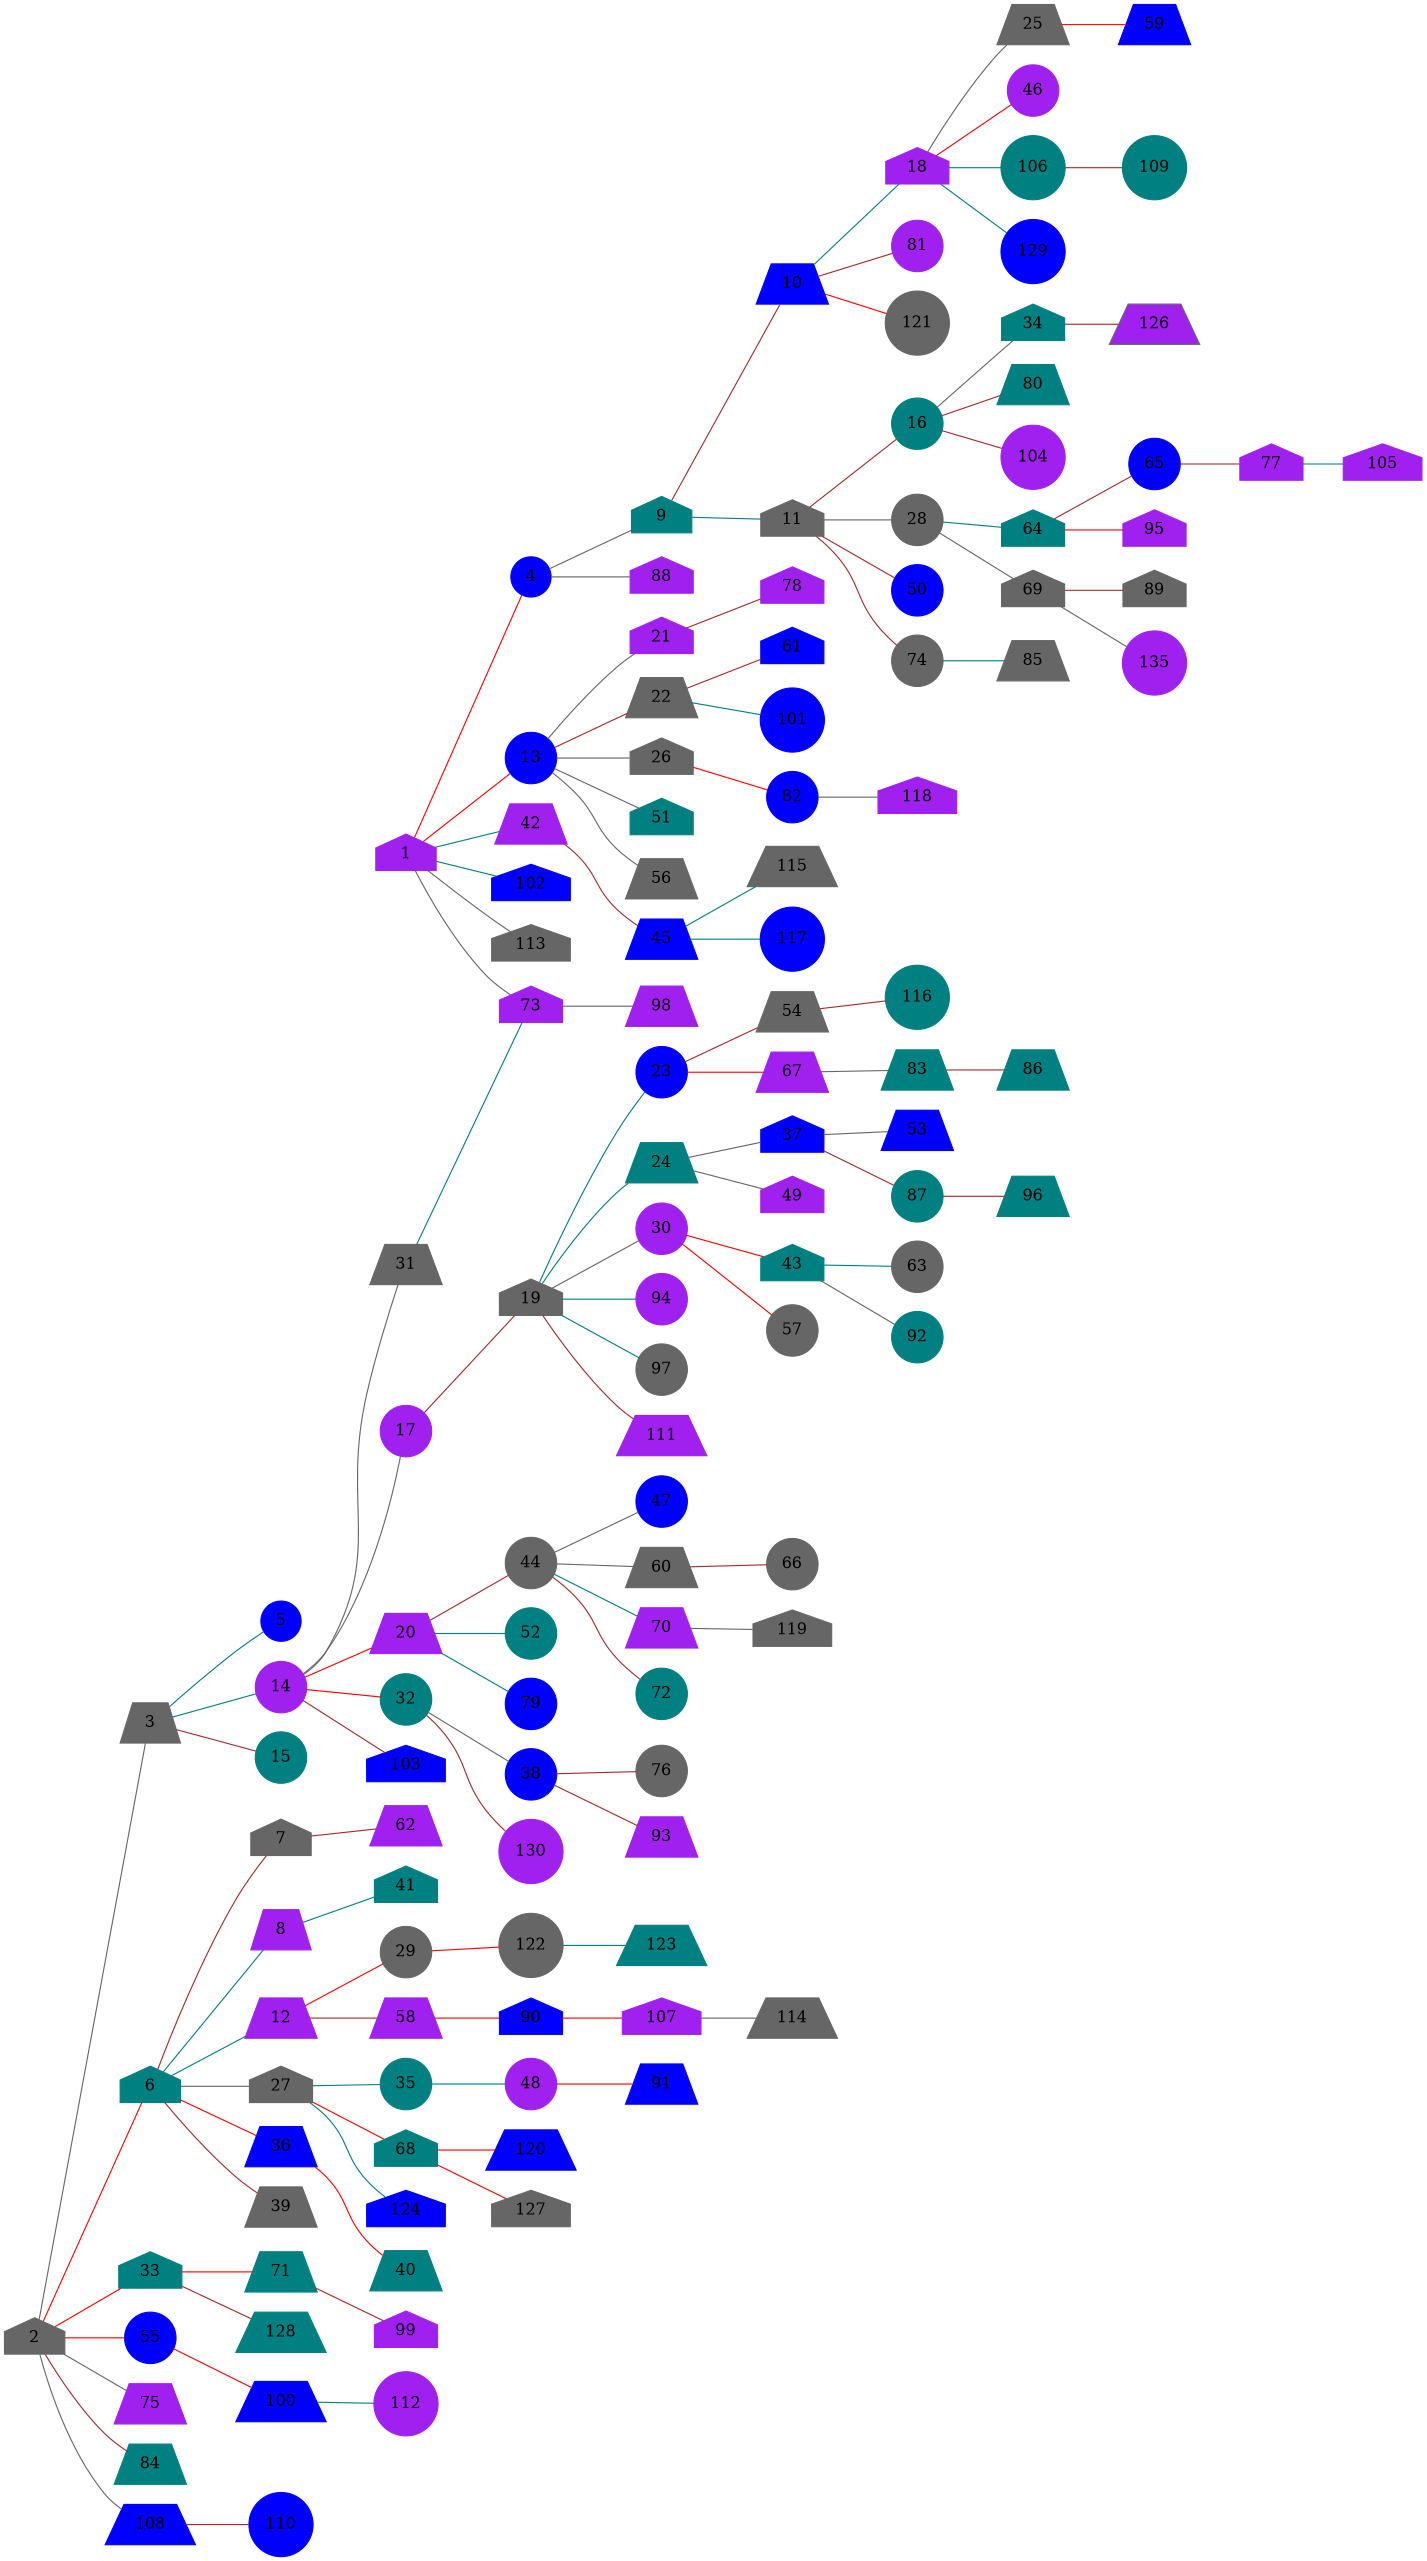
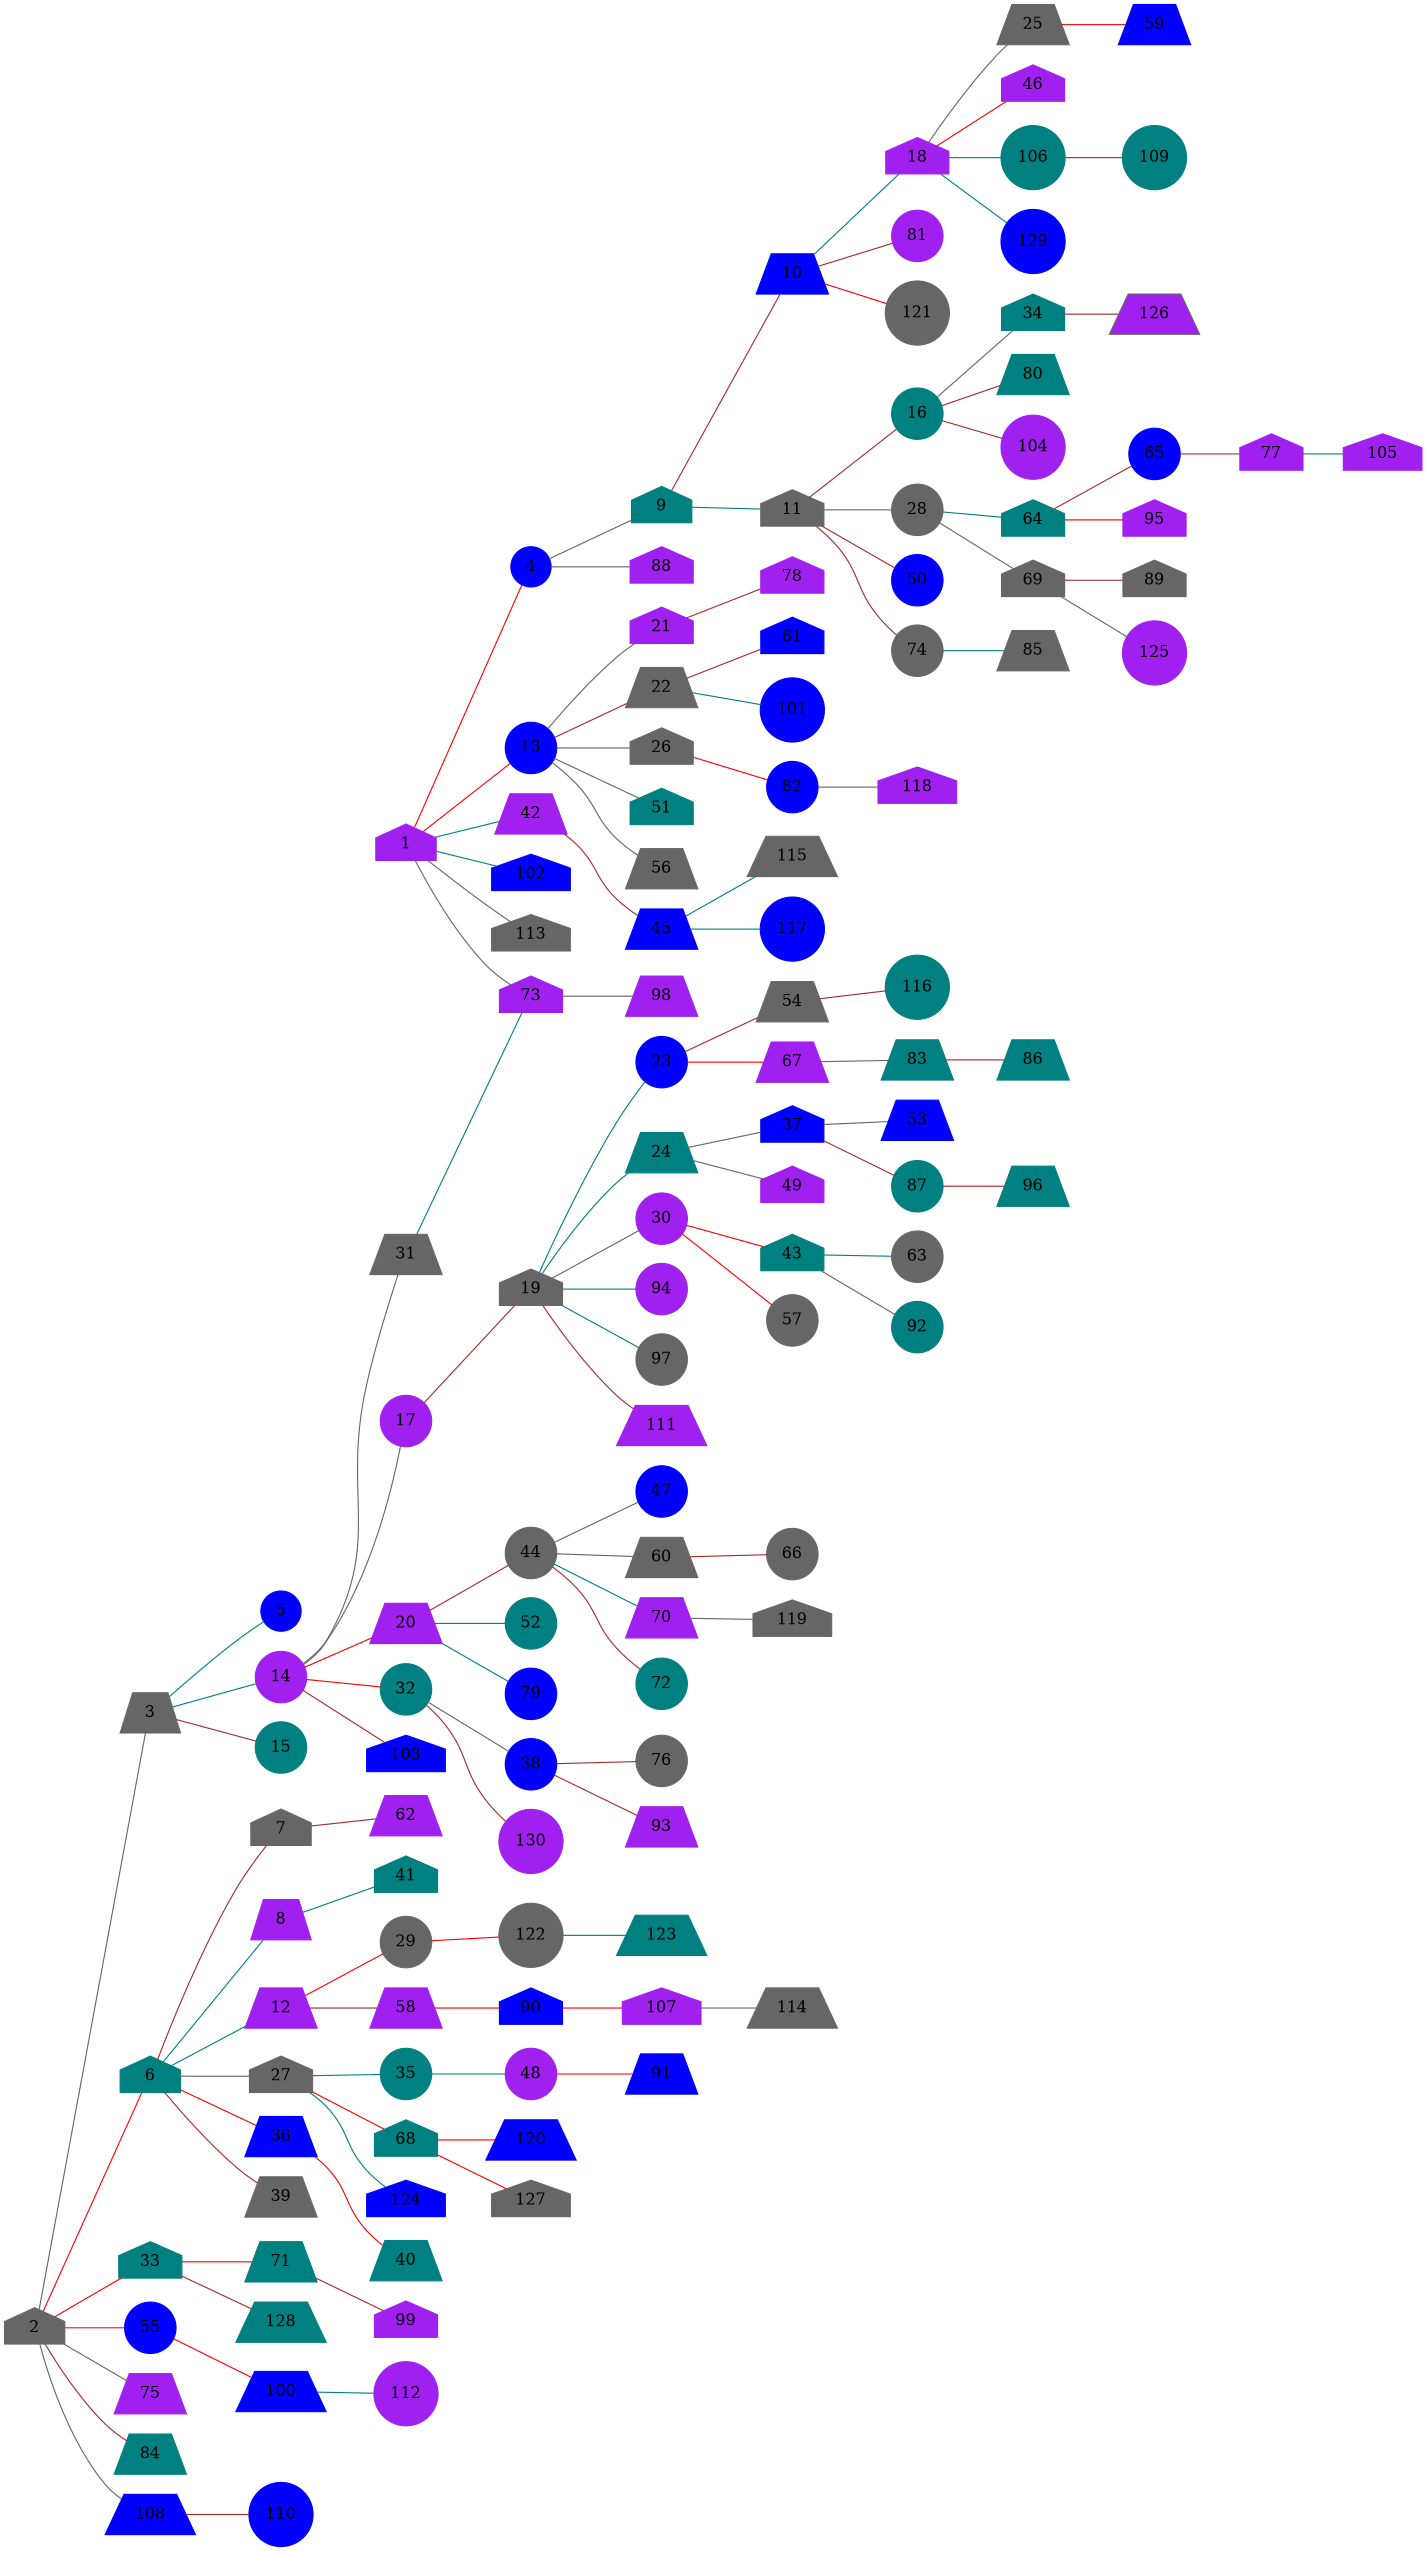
node "46": shape circle -> house
node "135": label "135" -> "125"
